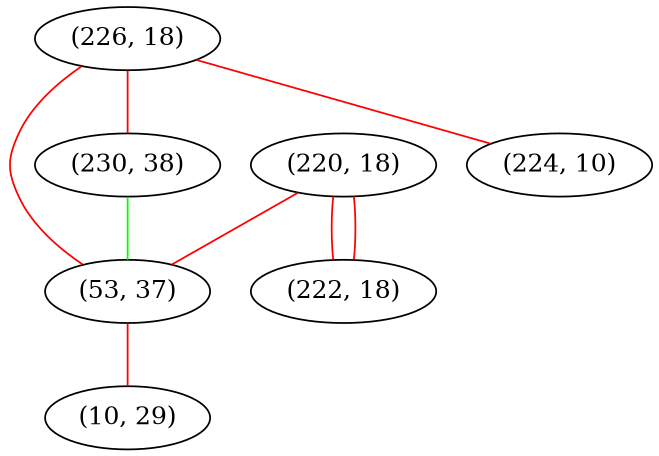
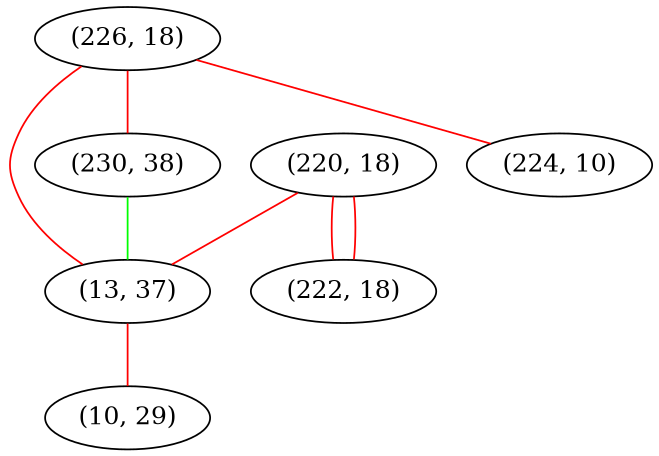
node "(53, 37)": label "(53, 37)" -> "(13, 37)"
